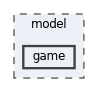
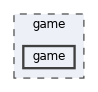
cluster "model": label "model" -> "game"
